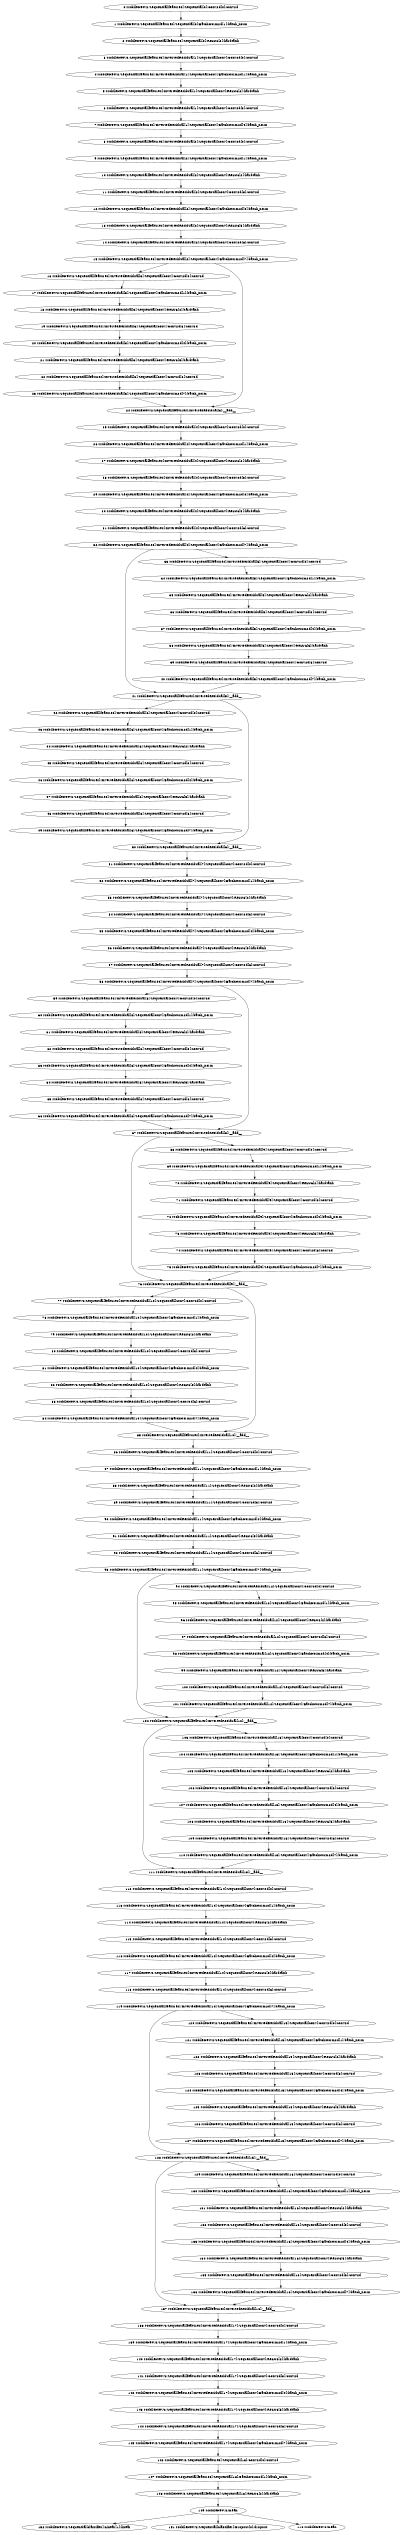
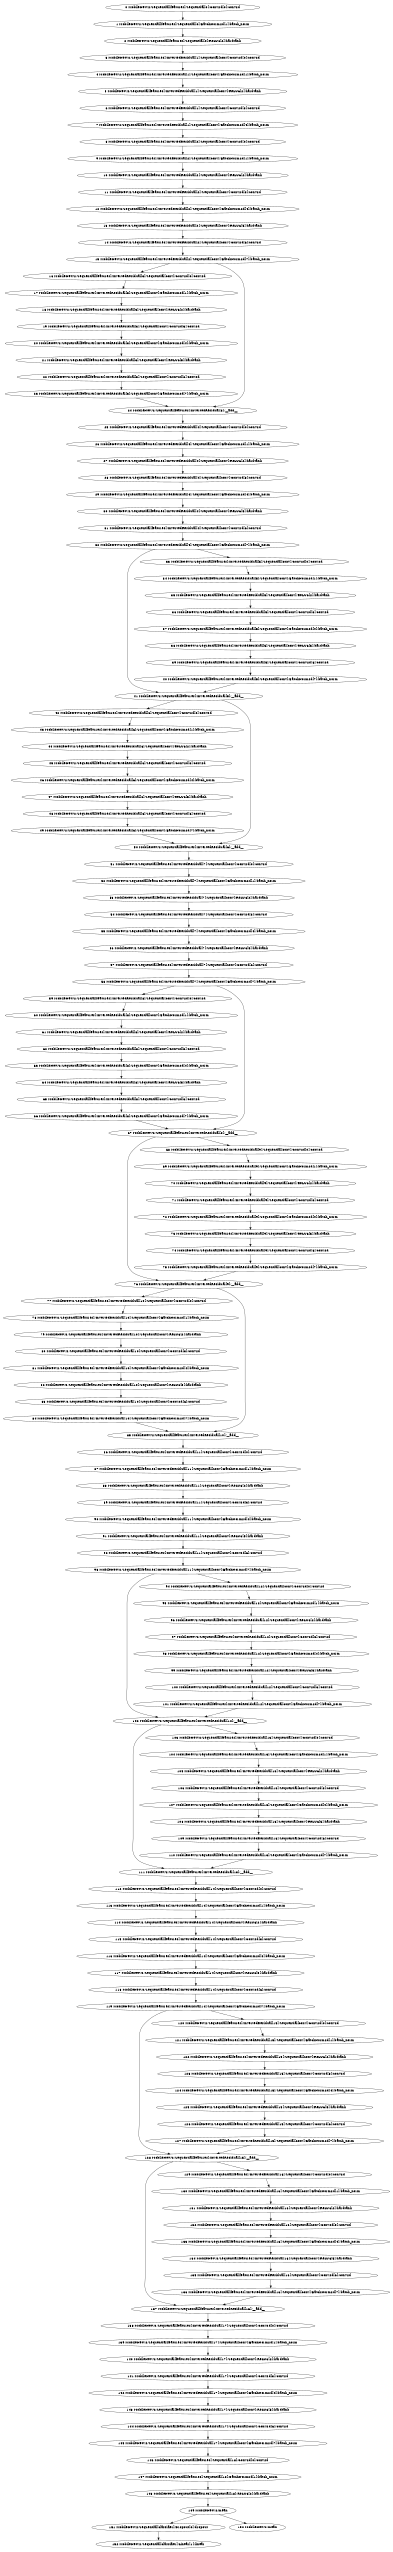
edge "149 MobileNetV2/mean" -> "152 MobileNetV2/Sequential[classifier]/Linear[1]/linear": now "151 MobileNetV2/Sequential[classifier]/Dropout[0]/dropout" -> "152 MobileNetV2/Sequential[classifier]/Linear[1]/linear"
node "110 MobileNetV2/mean": label "110 MobileNetV2/mean" -> "150 MobileNetV2/mean"
